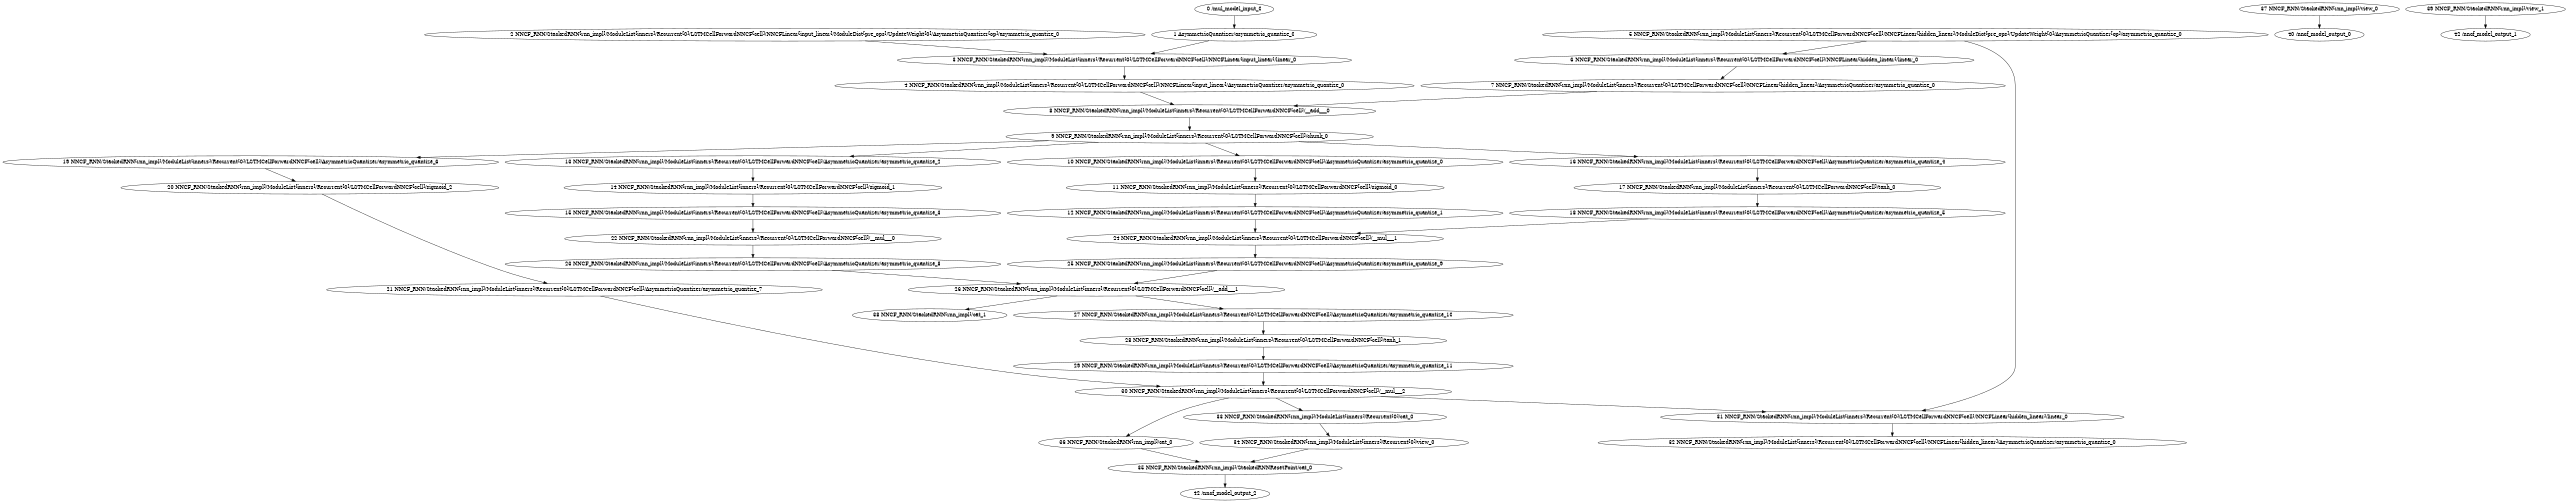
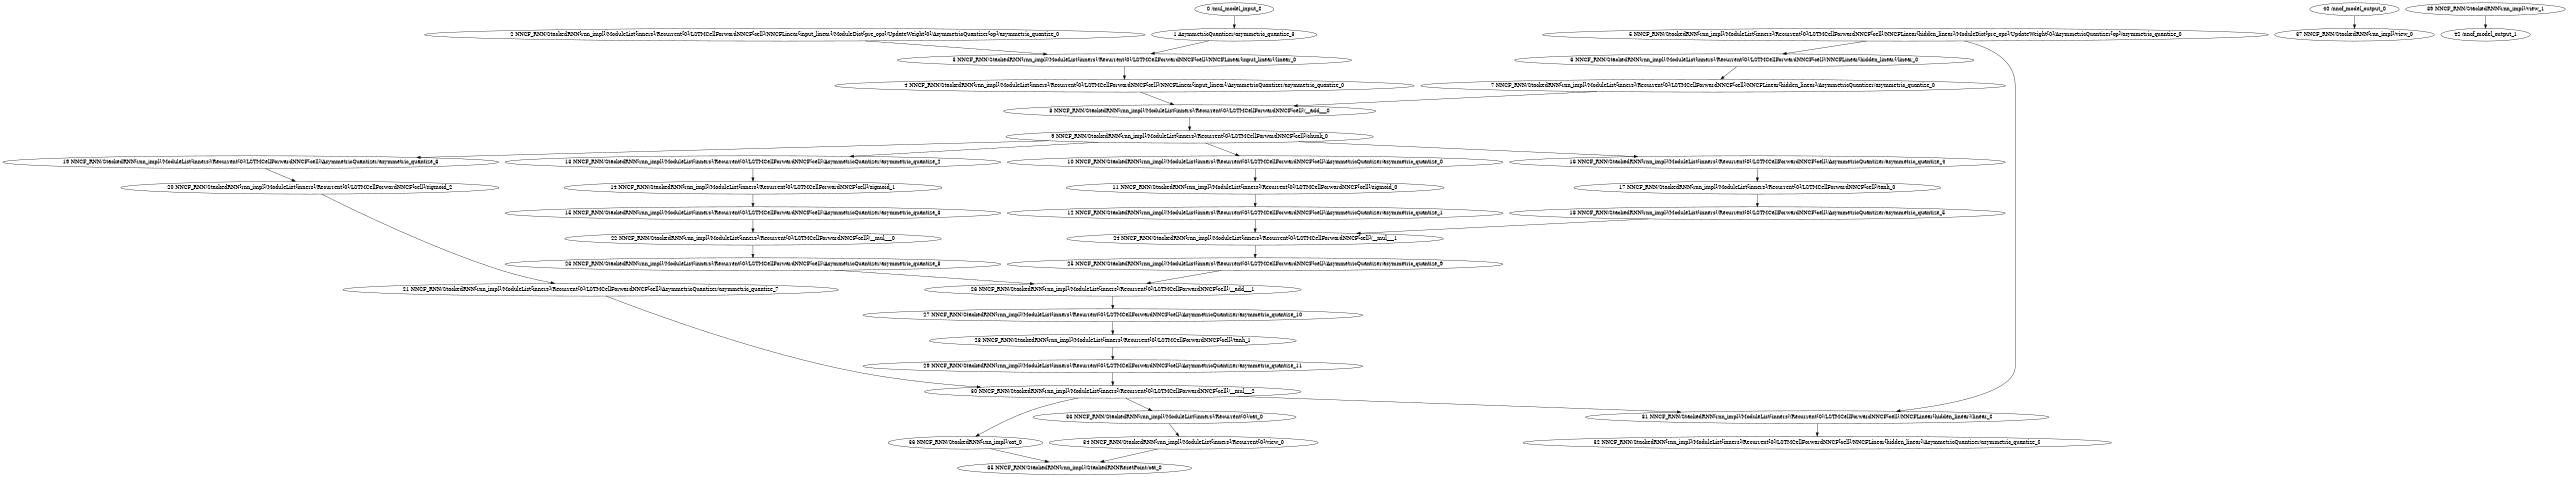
edge "37 NNCF_RNN/StackedRNN[rnn_impl]/view_0" -> "40 /nncf_model_output_0": reversed
node "1 AsymmetricQuantizer/asymmetric_quantize_0": label "1 AsymmetricQuantizer/asymmetric_quantize_0" -> "1 AsymmetricQuantizer/asymmetric_quantize_3"
node "38 NNCF_RNN/StackedRNN[rnn_impl]/cat_1": removed
node "42 /nncf_model_output_2": removed
